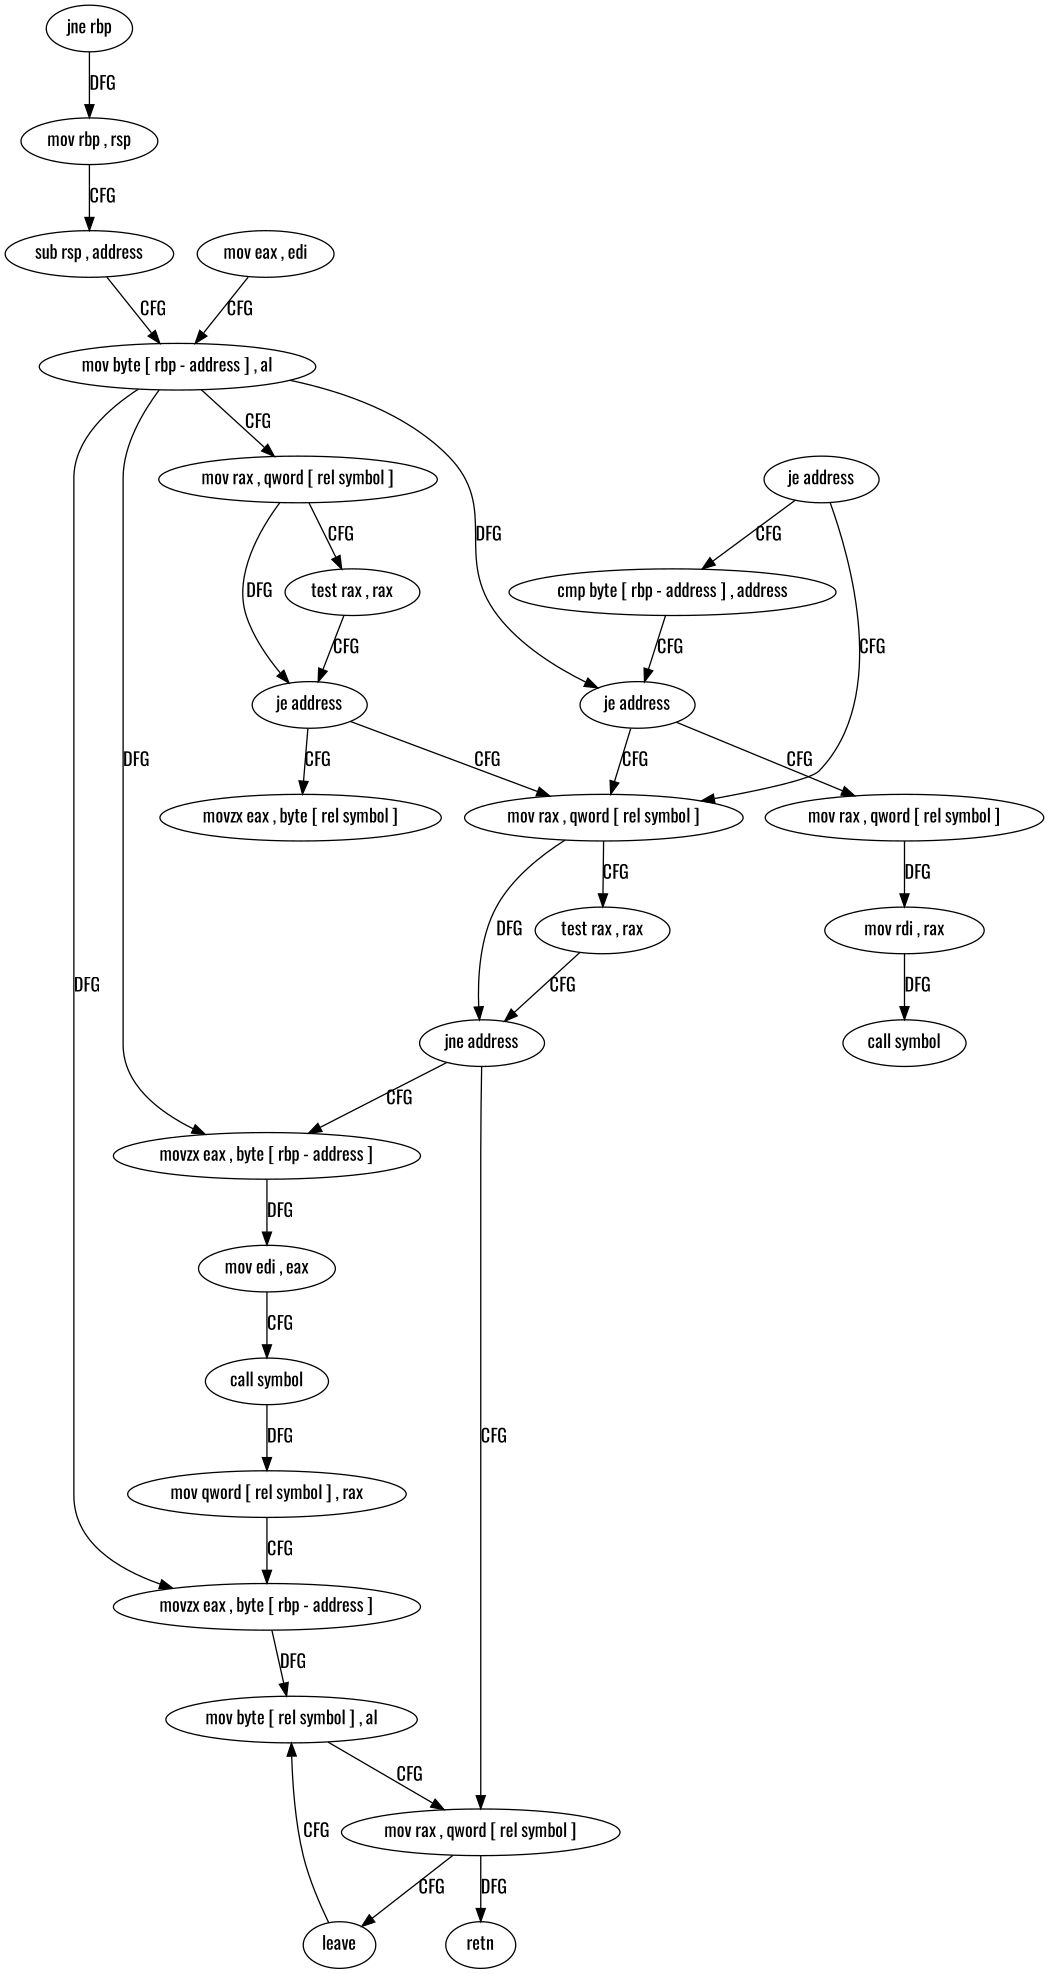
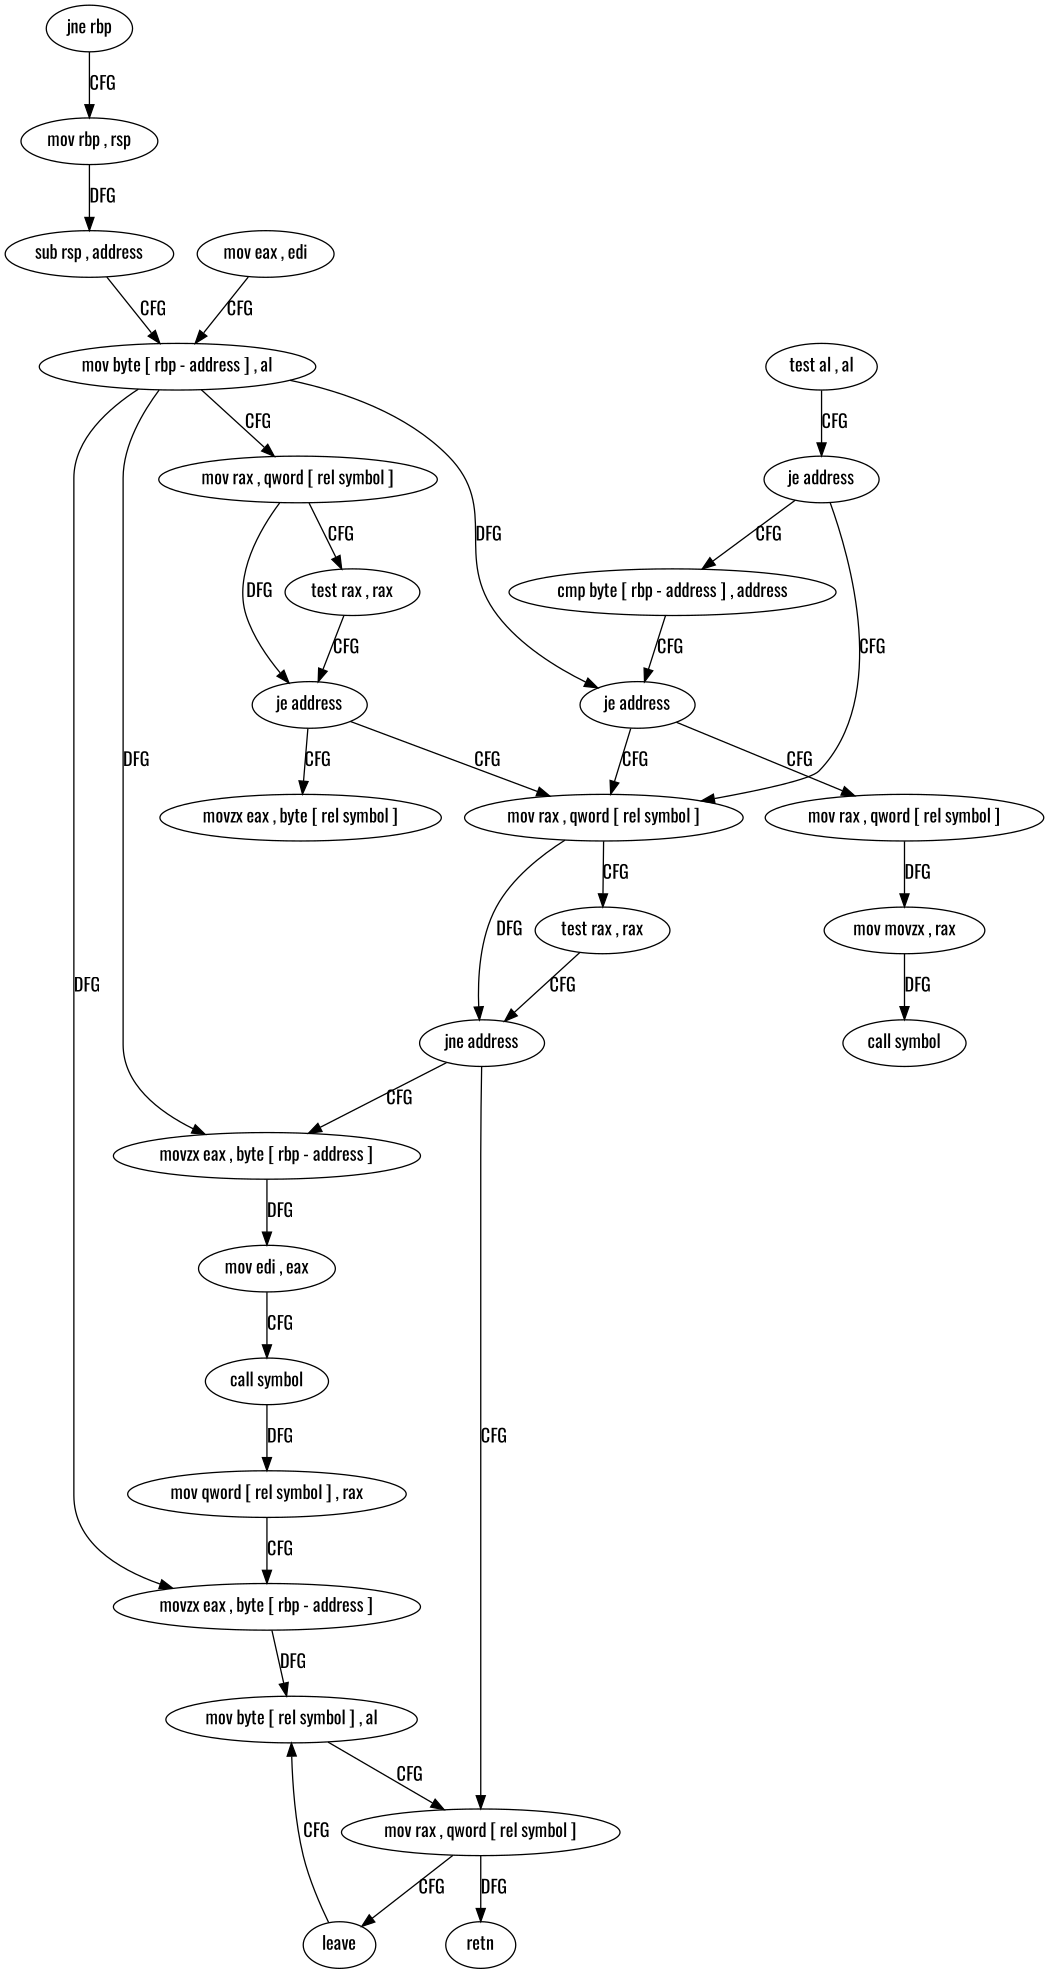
edge "jne rbp" -> "mov rbp , rsp": label "DFG" -> "CFG"
edge "mov rbp , rsp" -> "sub rsp , address": label "CFG" -> "DFG"
node "test al , al": added
node "mov rdi , rax": label "mov rdi , rax" -> "mov movzx , rax"
